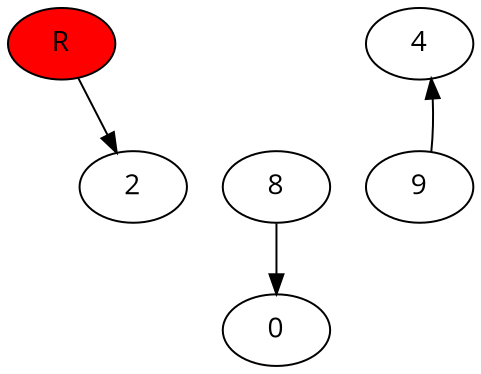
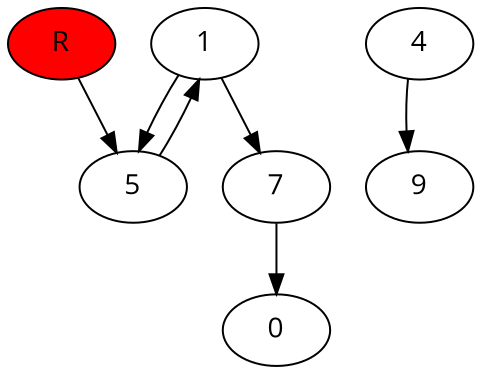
node "1": added
edge "9" -> "4": reversed
node "2": label "2" -> "5"
node "8": label "8" -> "7"
